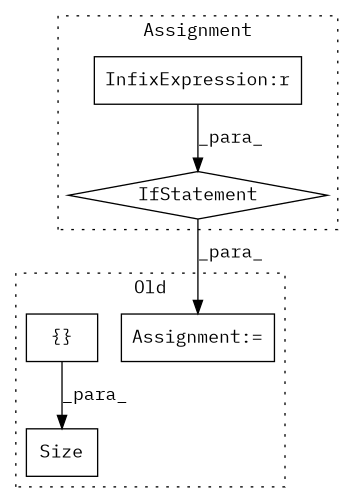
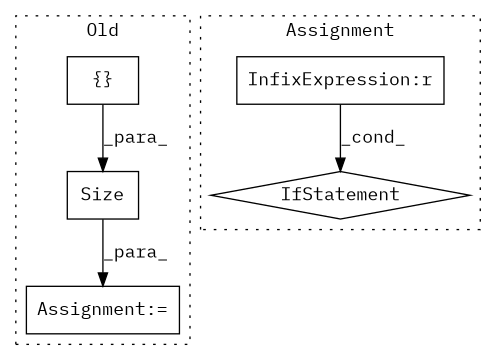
edge "InfixExpression:r" -> "IfStatement": label "_para_" -> "_cond_"
edge "IfStatement" -> "Assignment:=": now "Size" -> "Assignment:="
